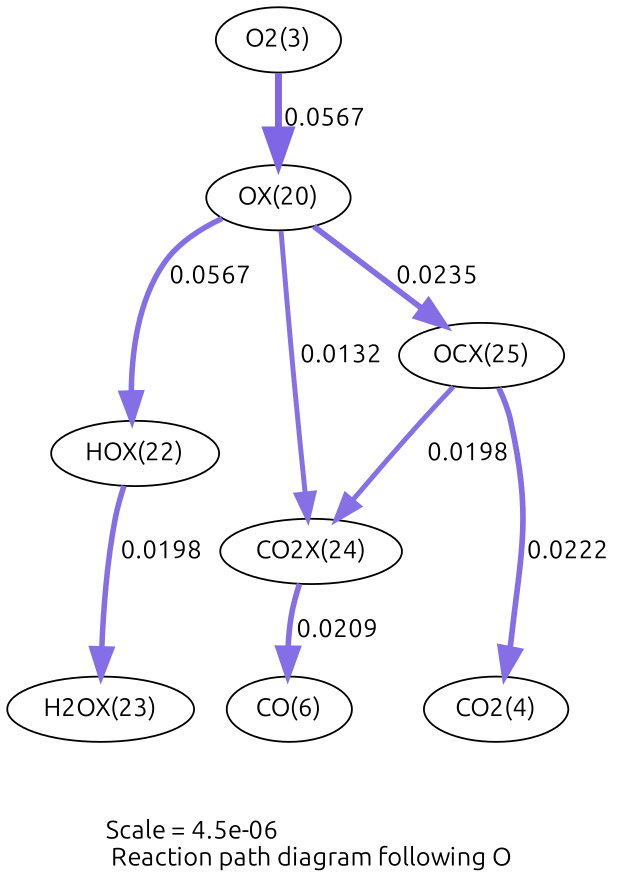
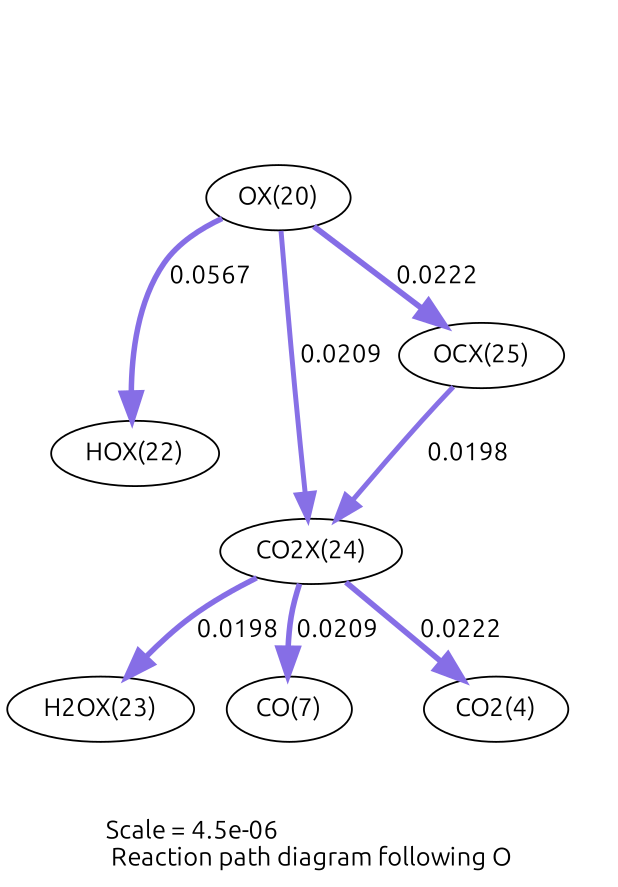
node "O2(3)": removed
edge "OX(20)" -> "OCX(25)": label " 0.0235" -> " 0.0222"
edge "OX(20)" -> "CO2X(24)": label " 0.0132" -> " 0.0209"
edge "OCX(25)" -> "CO2(4)": now "CO2X(24)" -> "CO2(4)"
edge "HOX(22)" -> "H2OX(23)": now "CO2X(24)" -> "H2OX(23)"
node "CO(6)": label "CO(6)" -> "CO(7)"
